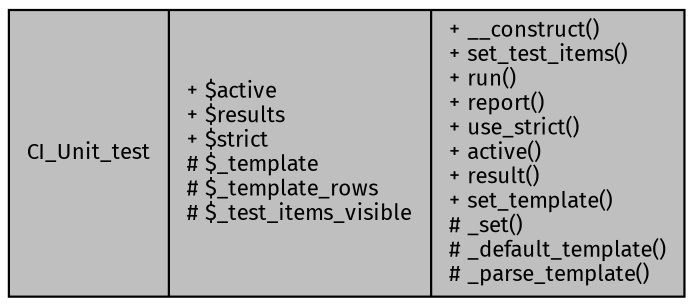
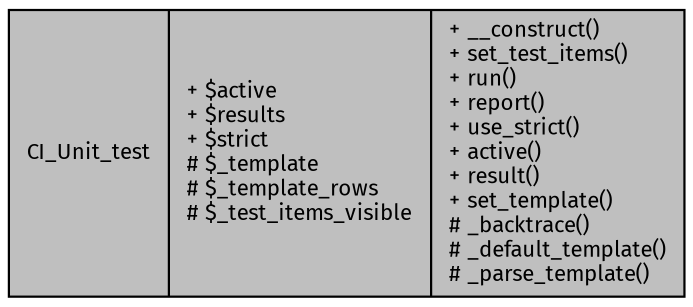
node "CI_Unit_test": text "# _set()" -> "# _backtrace()"
